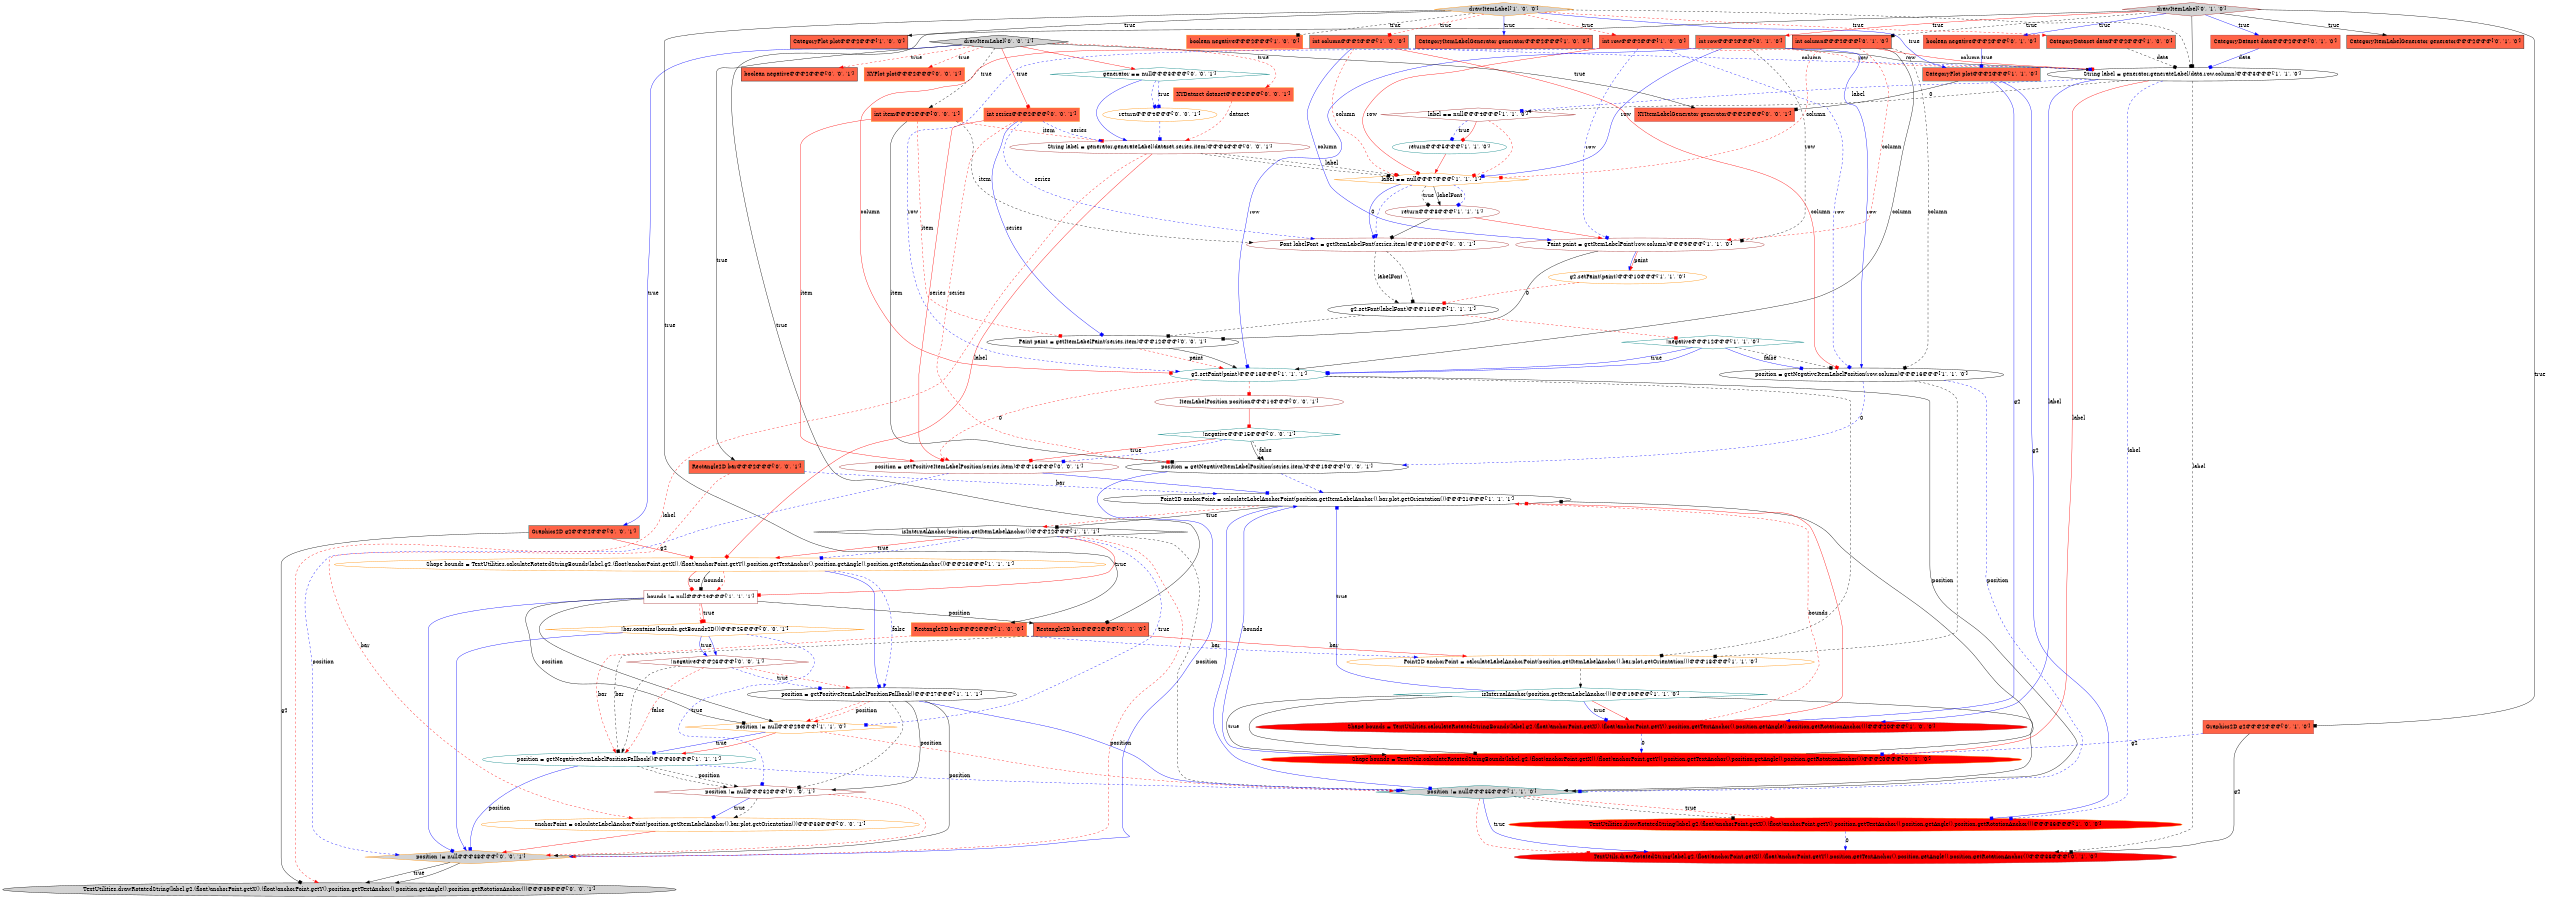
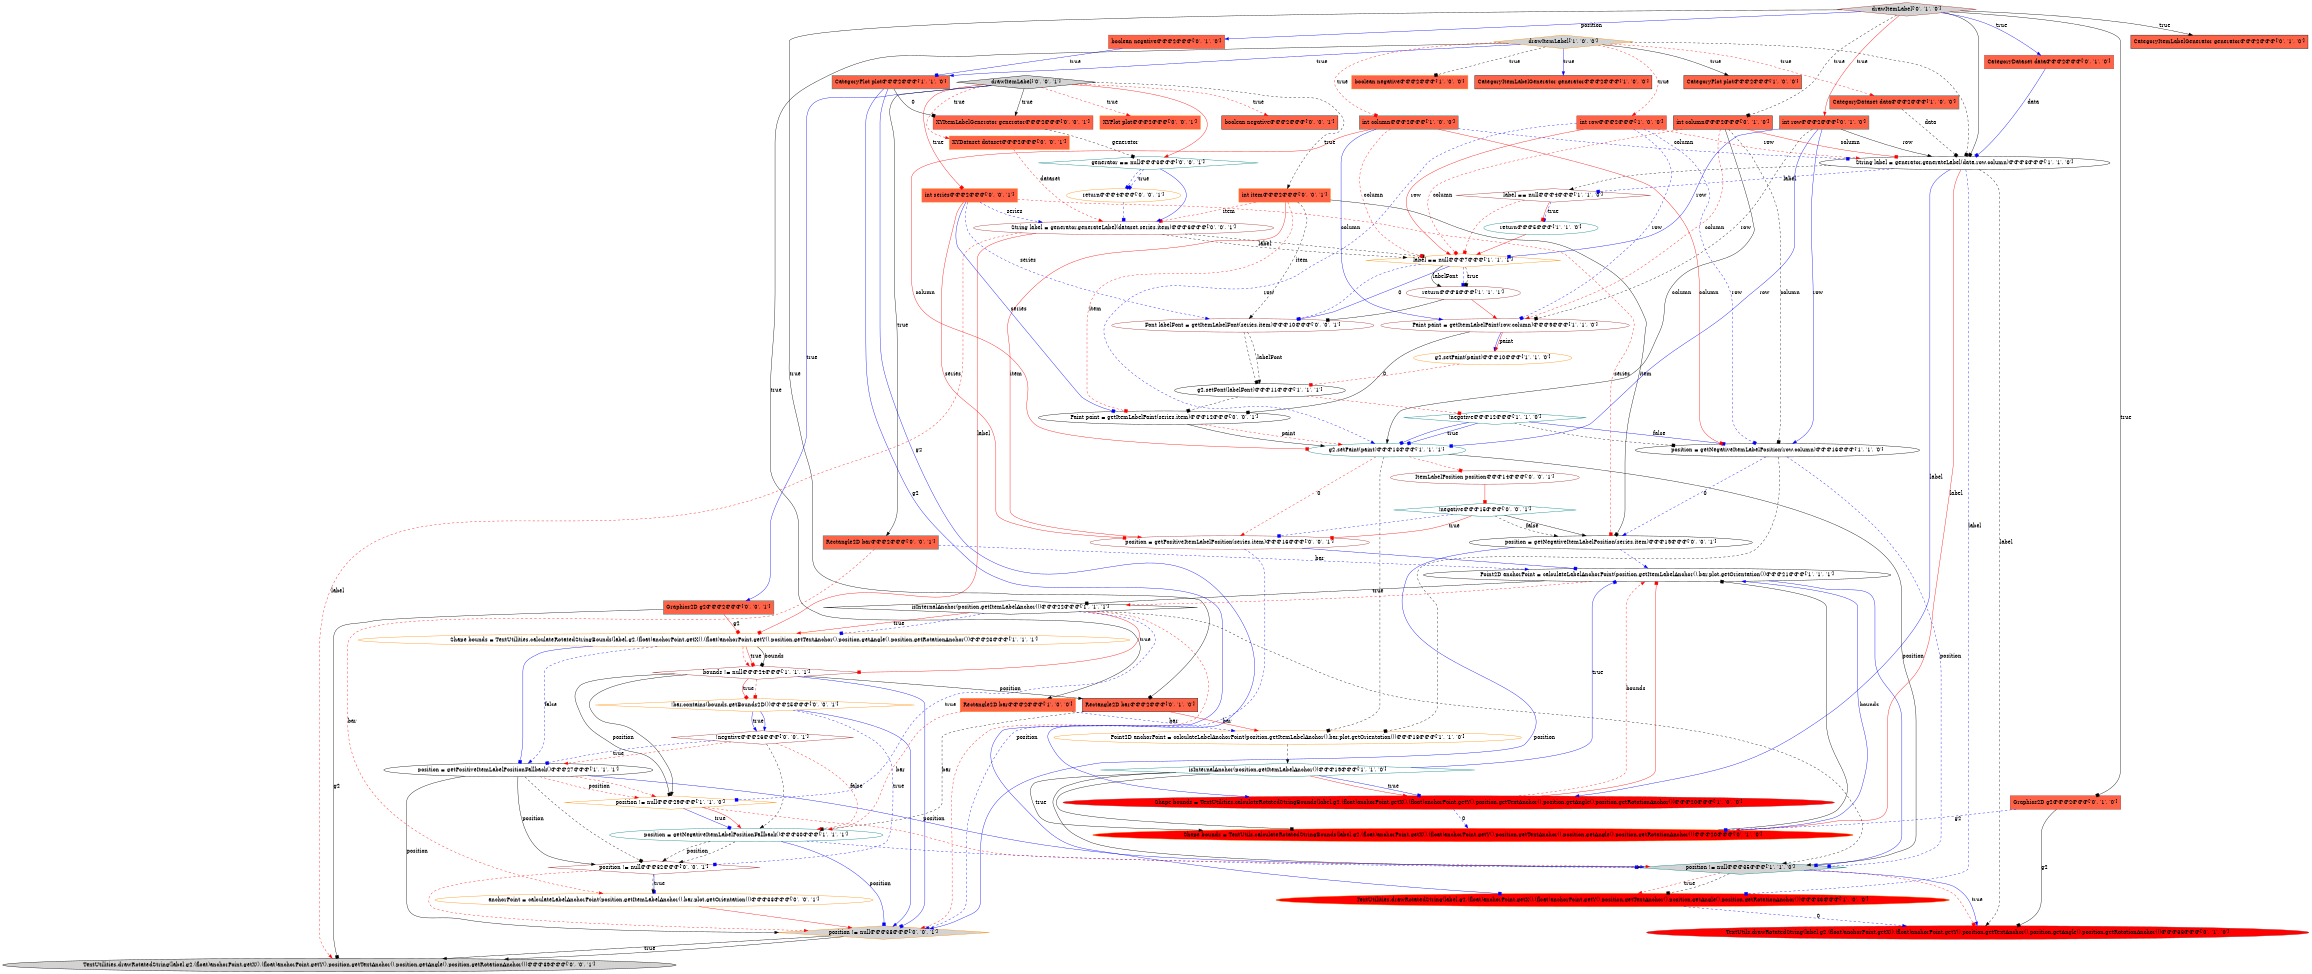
edge "drawItemLabel['0', '1', '0']" -> "boolean negative@@@2@@@['0', '1', '0']": label "true" -> "position"
edge "int row@@@2@@@['1', '0', '0']" -> "label == null@@@7@@@['1', '1', '1']": arrowhead box -> normal
edge "XYItemLabelGenerator generator@@@2@@@['0', '0', '1']" -> "generator == null@@@3@@@['0', '0', '1']": added, label "generator"
node "bounds != null@@@24@@@['1', '1', '1']": shape box -> diamond
